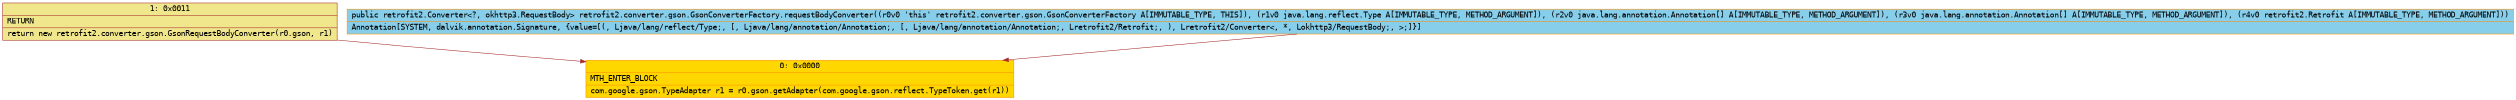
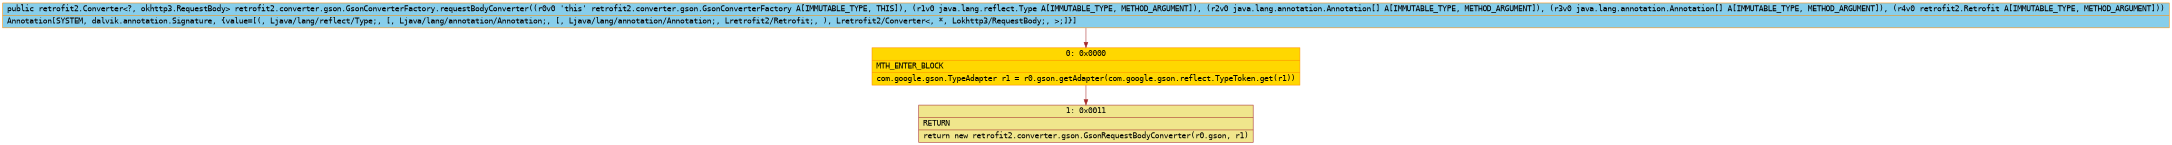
edge "1: 0x0011" -> "0: 0x0000": reversed
